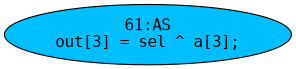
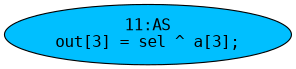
node "61:AS out[3] = sel ^ a[3];": label "61:AS out[3] = sel ^ a[3];" -> "11:AS out[3] = sel ^ a[3];"
